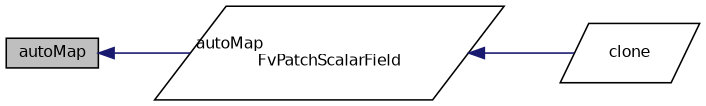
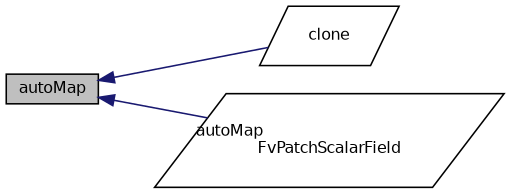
edge "clone" -> "autoMap FvPatchScalarField": now "clone" -> "autoMap"
